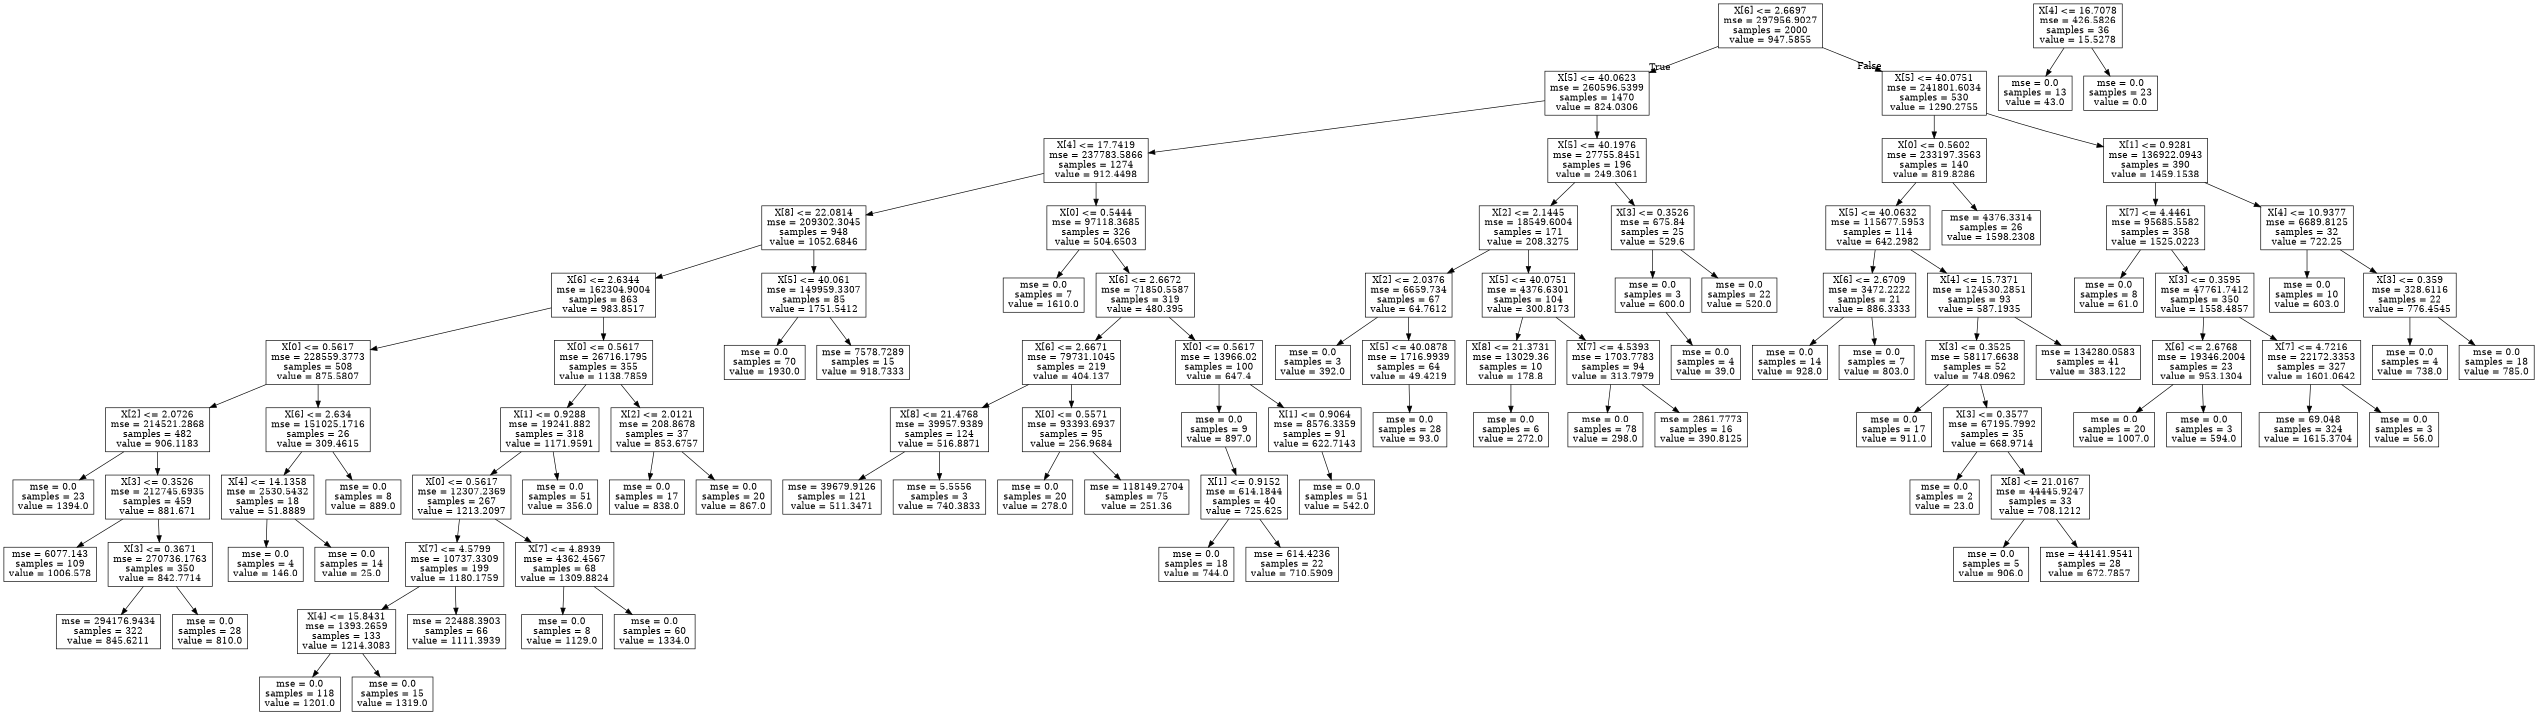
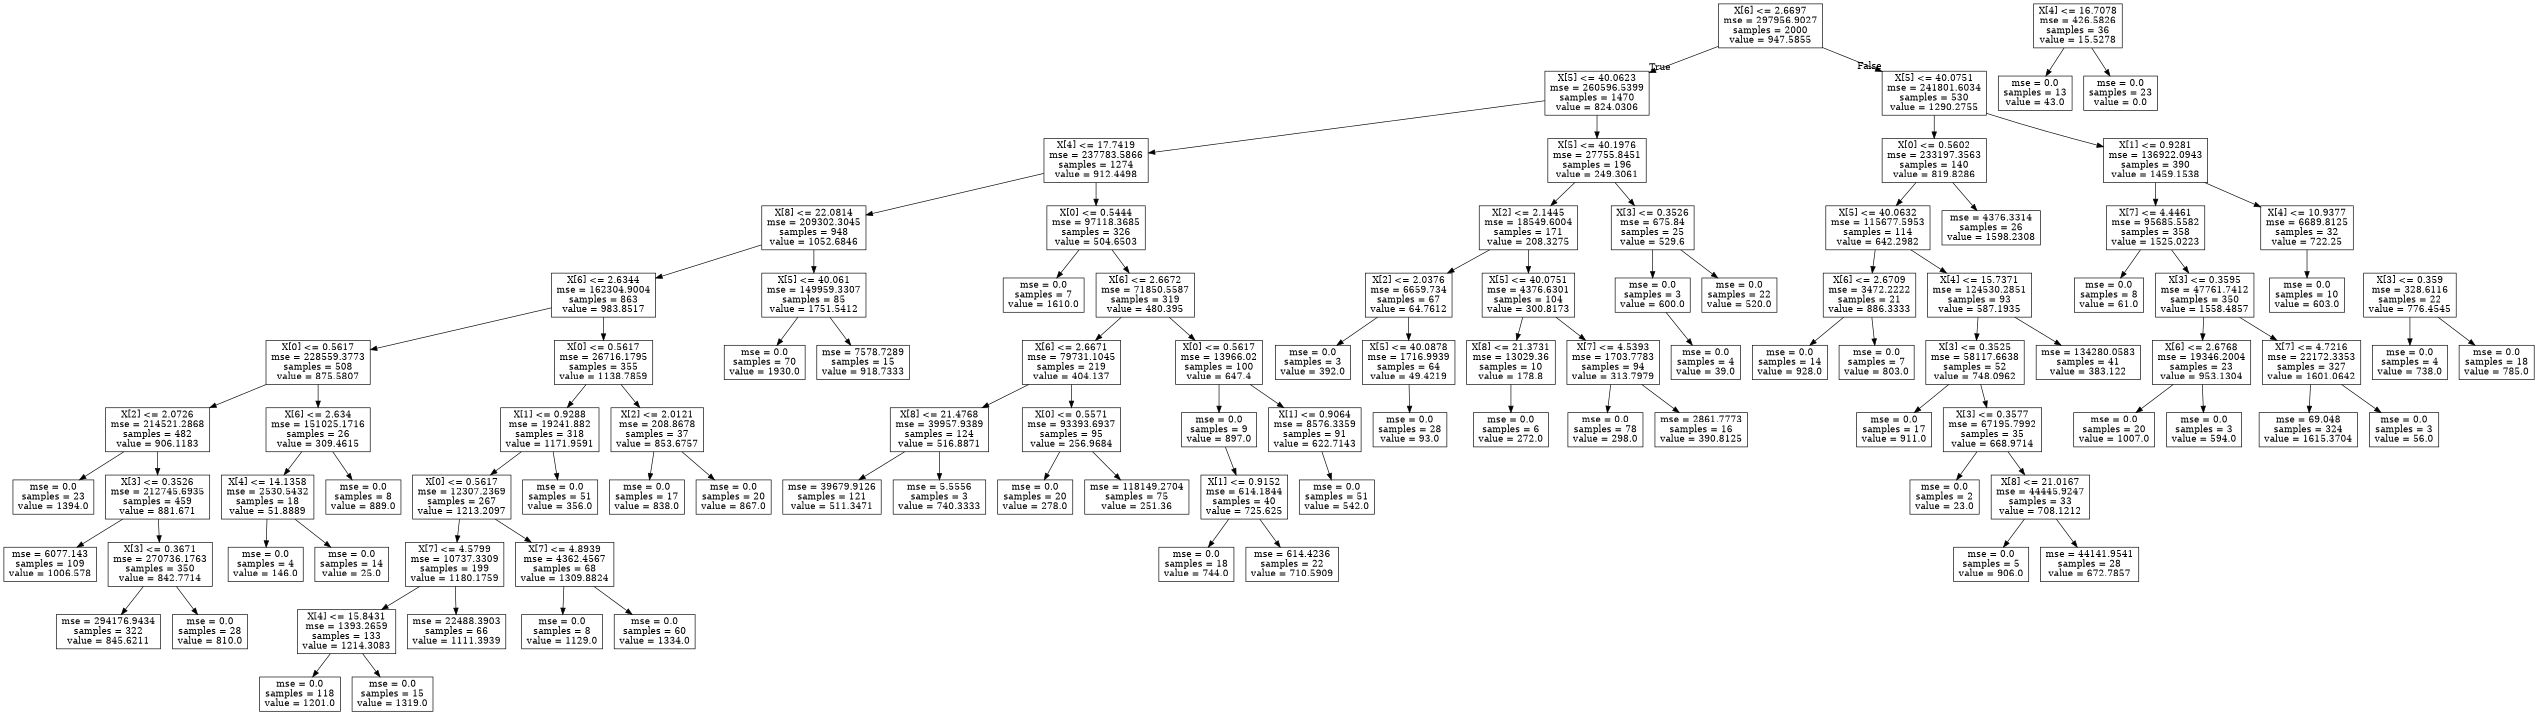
edge "X[4] <= 10.9377 mse = 6689.8125 samples = 32 value = 722.25" -> "X[3] <= 0.359 mse = 328.6116 samples = 22 value = 776.4545": removed
node "mse = 5.5556 samples = 3 value = 740.3833": label "mse = 5.5556 samples = 3 value = 740.3833" -> "mse = 5.5556 samples = 3 value = 740.3333"
